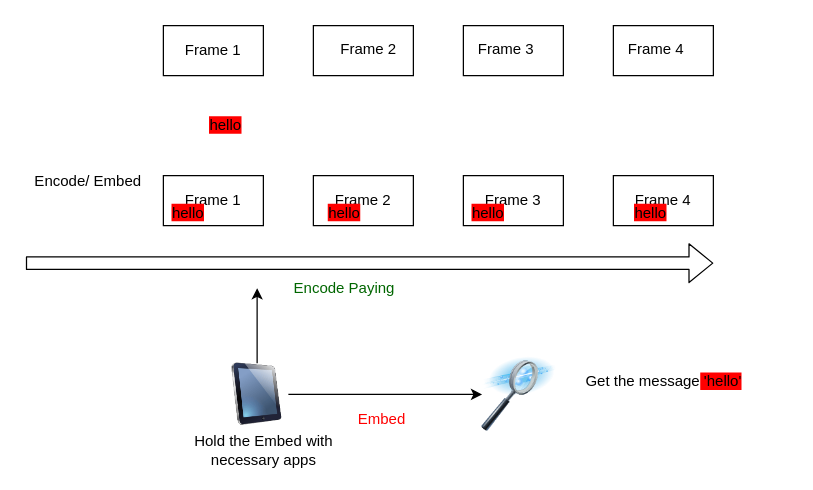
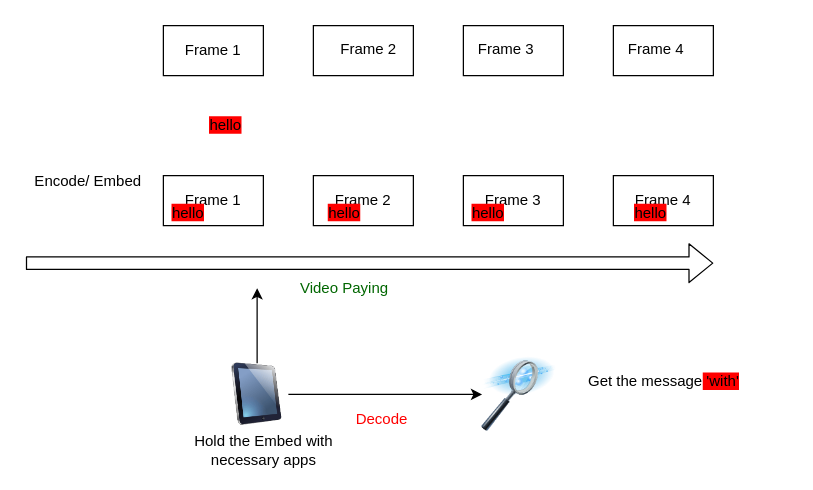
node "Encode Paying": label "Encode Paying" -> "Video Paying"
node "Get the message 'hello'": label "Get the message 'hello'" -> "Get the message 'with'"
node "Embed": label "Embed" -> "Decode"
